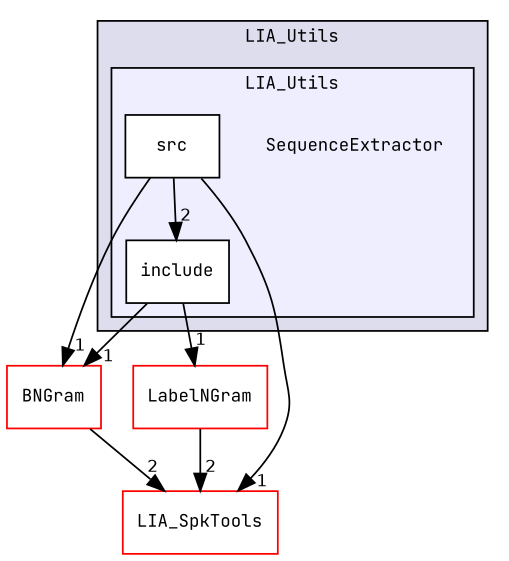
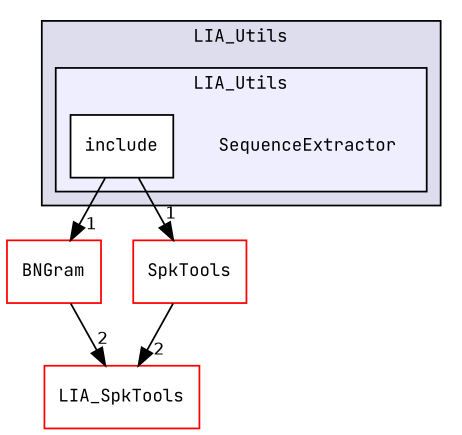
node "src": removed
node "LabelNGram": label "LabelNGram" -> "SpkTools"
